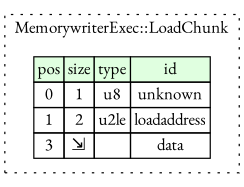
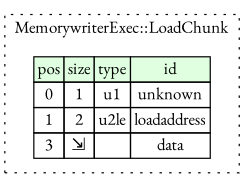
node "pos": text "u8" -> "u1"
